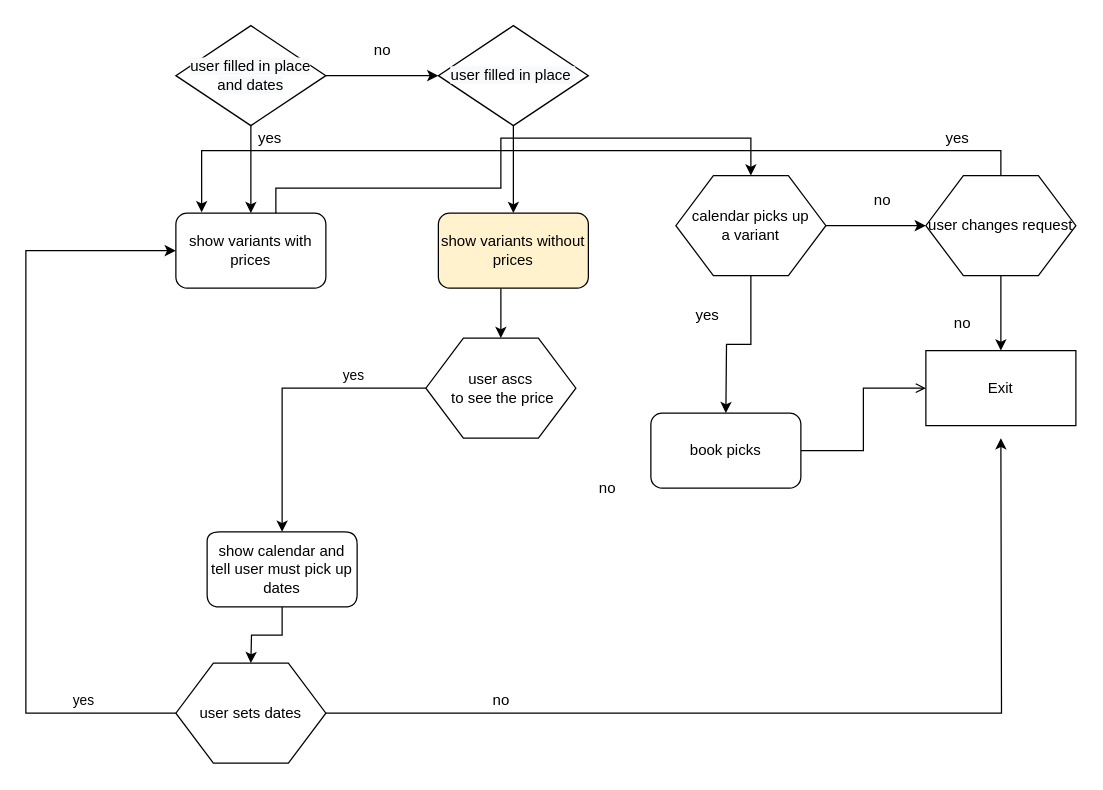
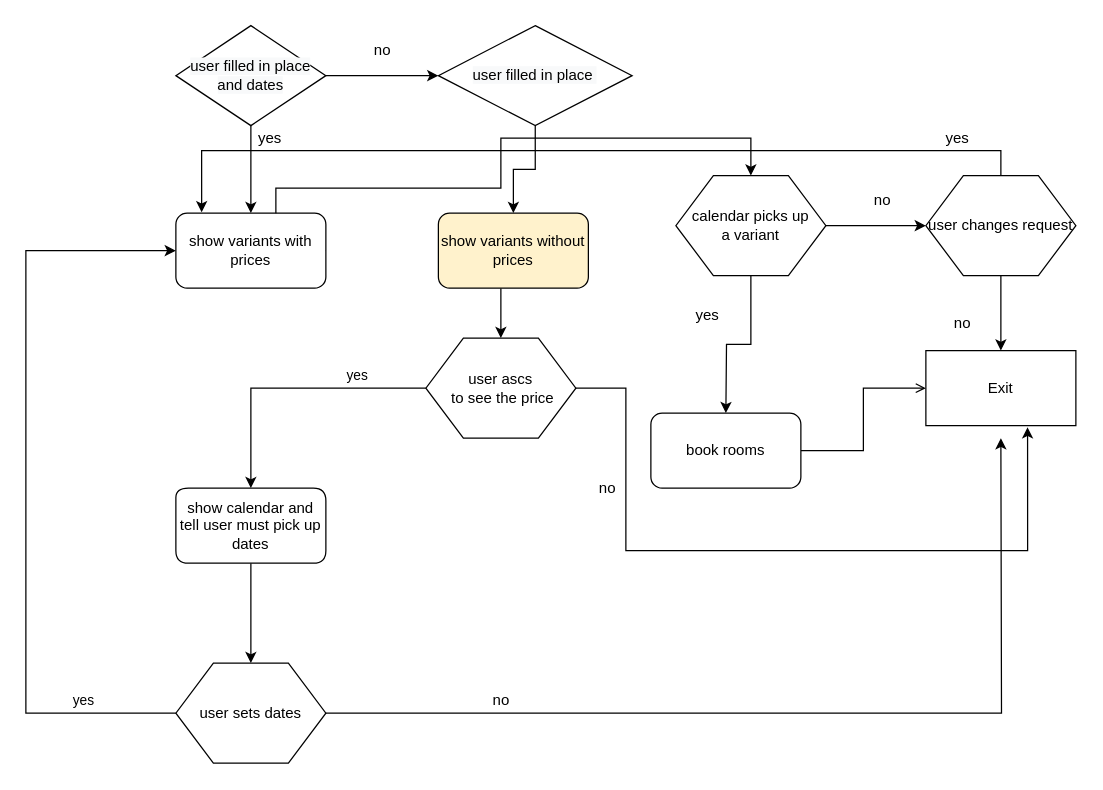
node "user filled in place": size 150x100 -> 194x100
node "book picks": label "book picks" -> "book rooms"
edge "user ascs to see the price" -> "Exit": added
node "show calendar and tell user must pick up dates": moved (282, 569) -> (251, 526)
